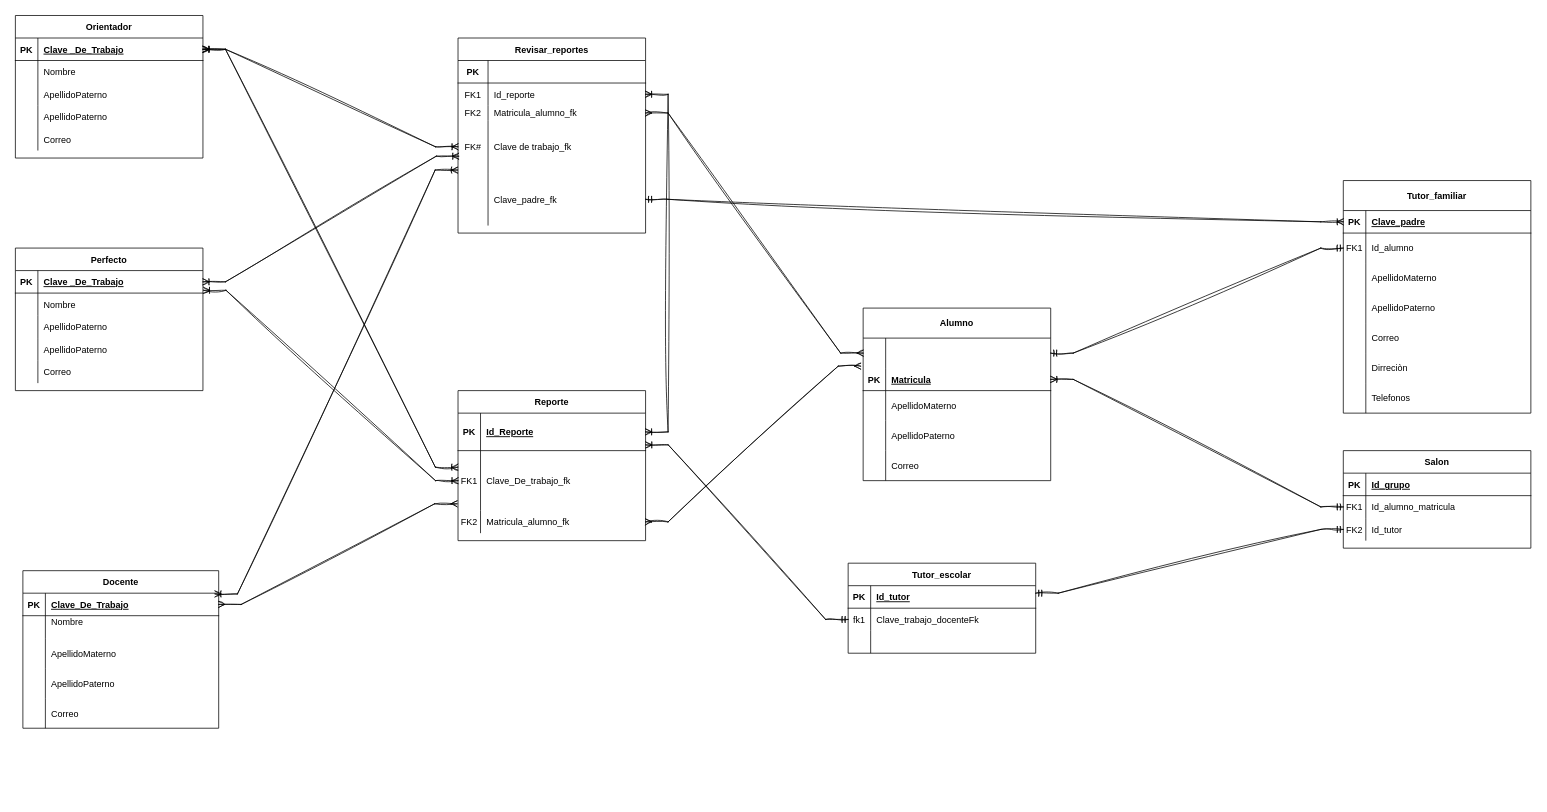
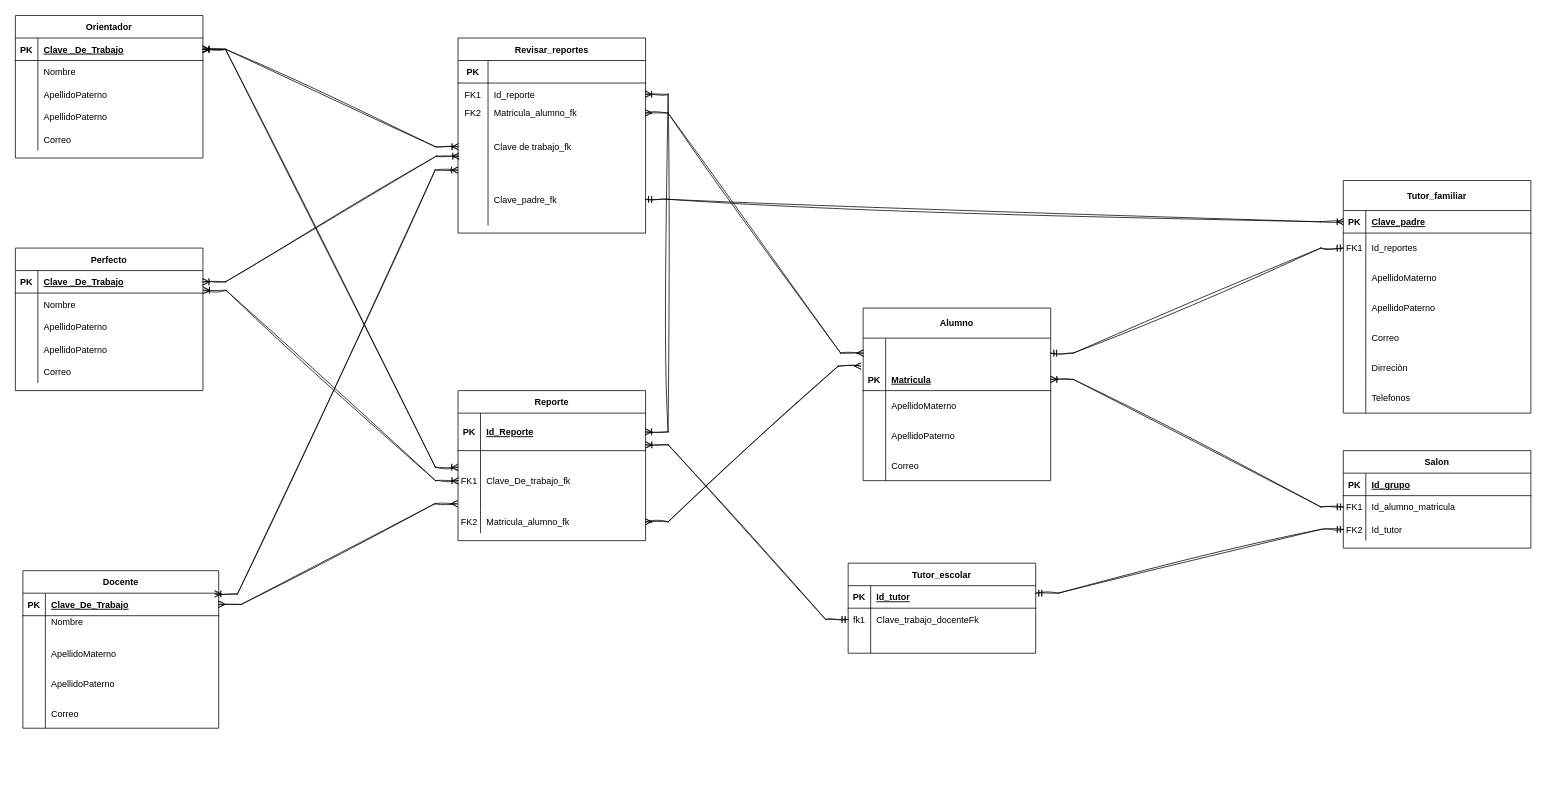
node "FK#": removed
node "Id_alumno": label "Id_alumno" -> "Id_reportes"
